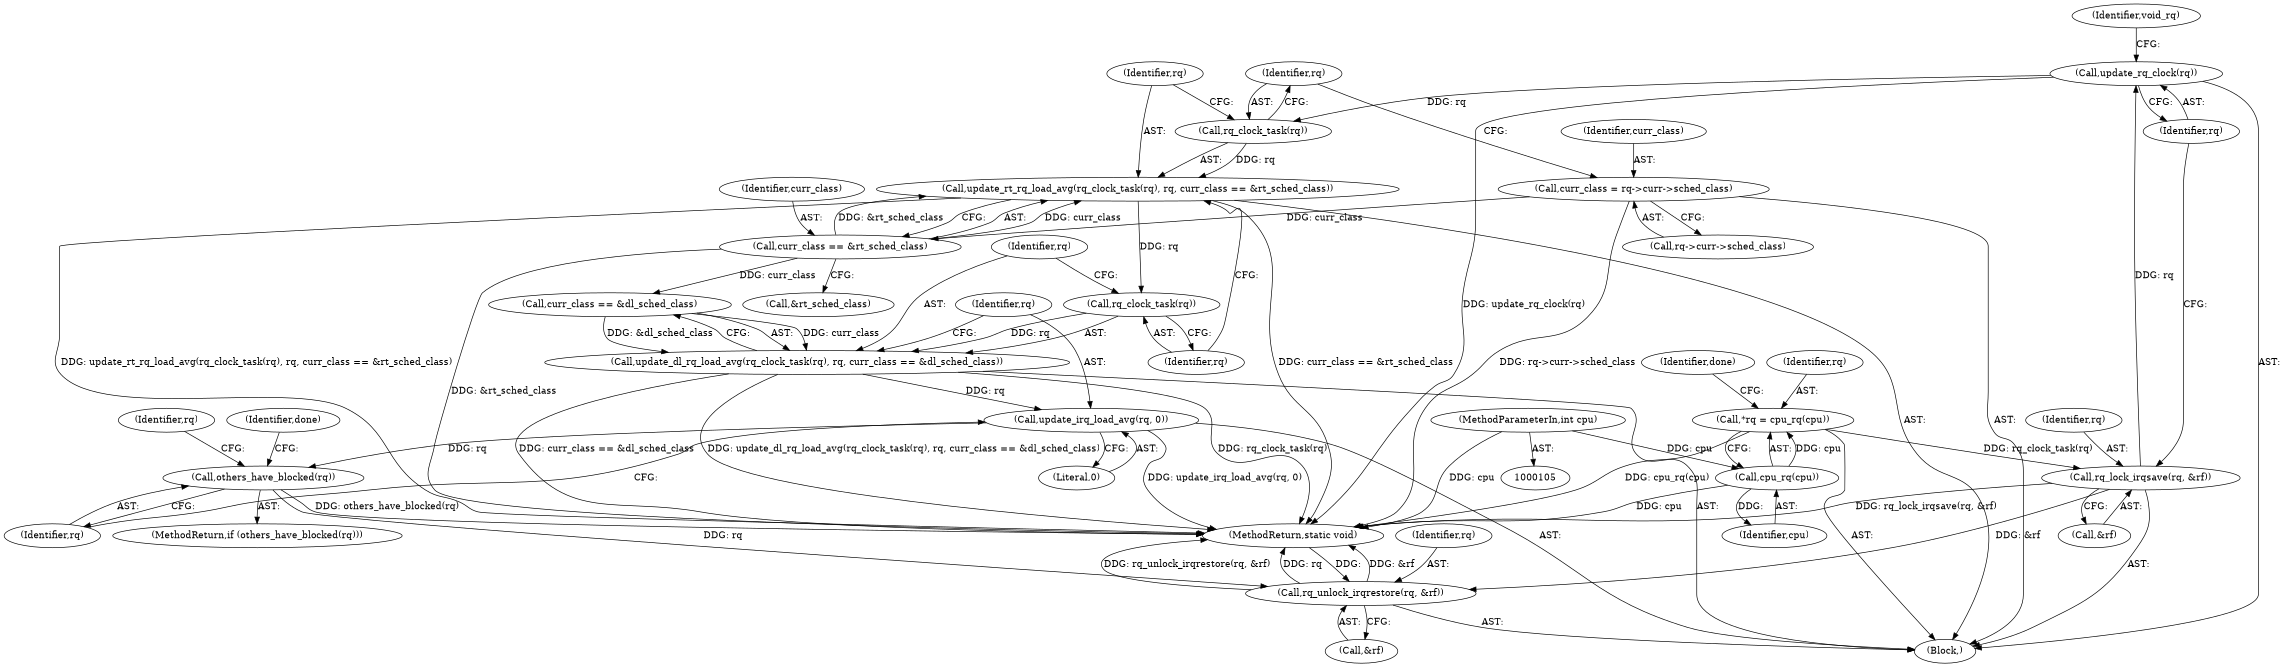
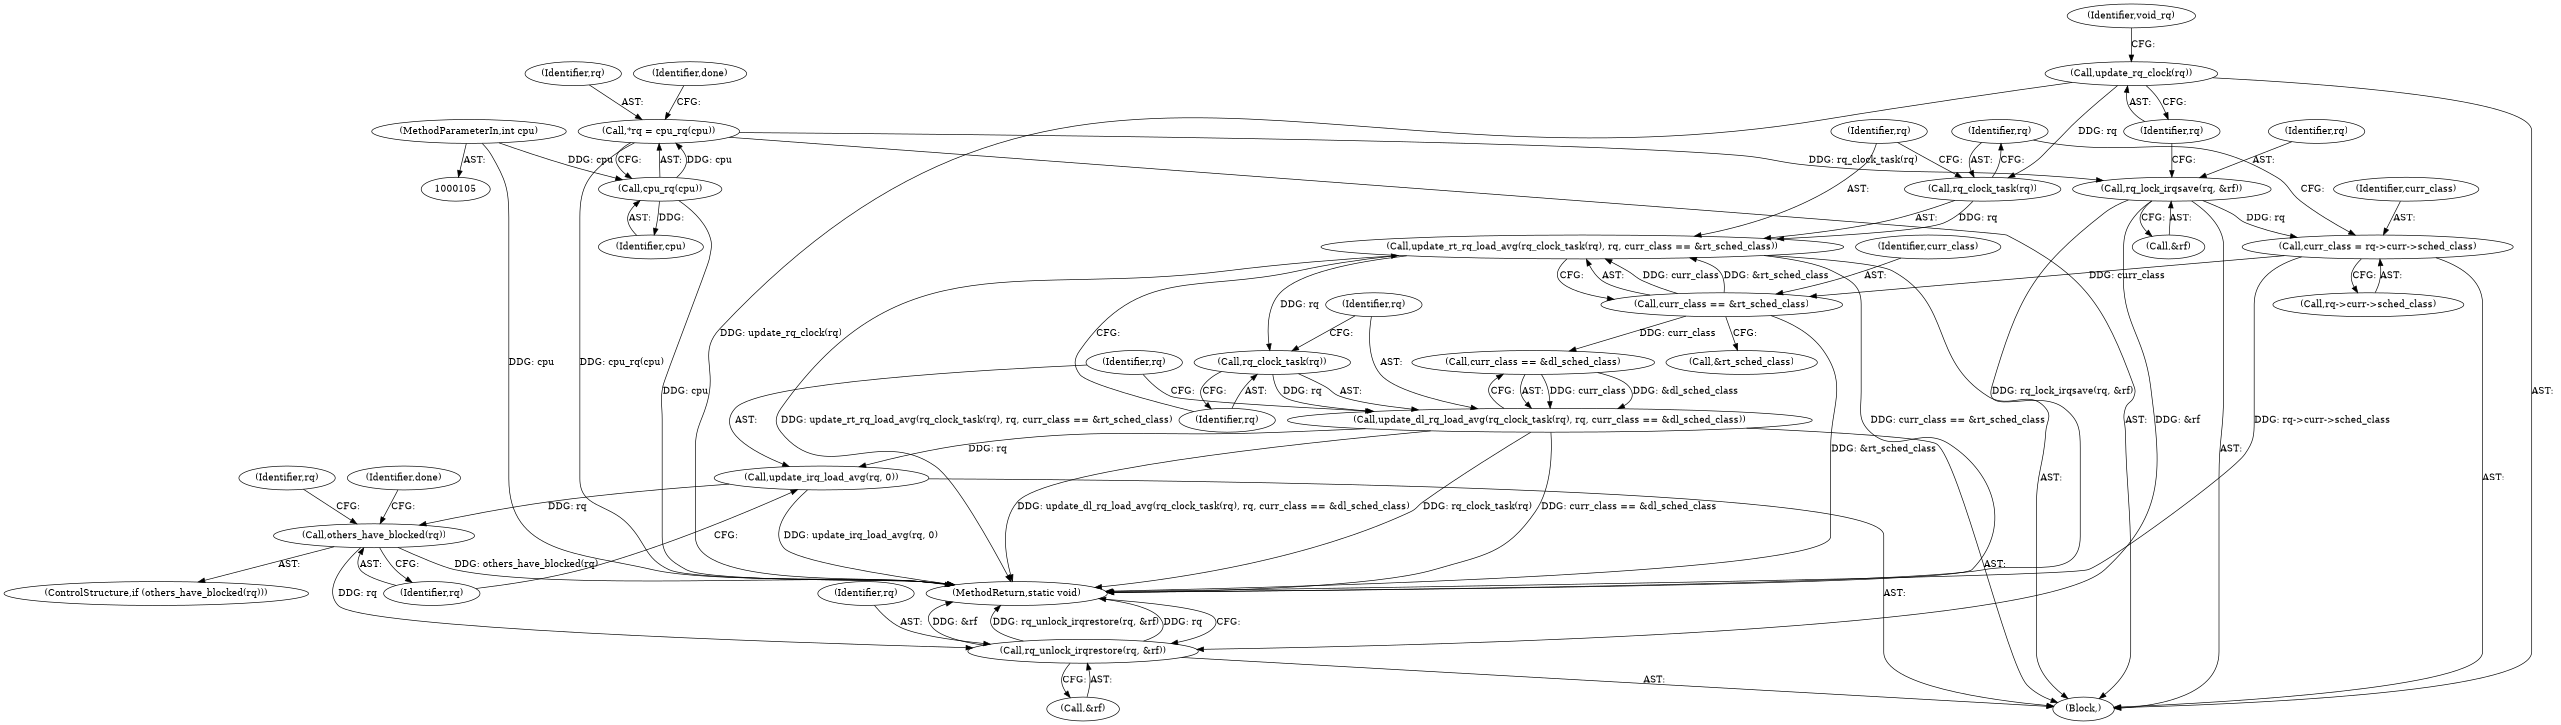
edge "(Call,rq_lock_irqsave(rq, &rf))" -> "(Call,update_rq_clock(rq))": now "(Call,rq_lock_irqsave(rq, &rf))" -> "(Call,curr_class = rq->curr->sched_class)"
node "(Literal,0)": removed
node "(MethodReturn,if (others_have_blocked(rq)))": label "(MethodReturn,if (others_have_blocked(rq)))" -> "(ControlStructure,if (others_have_blocked(rq)))"
edge "(MethodReturn,static void)" -> "(Call,rq_unlock_irqrestore(rq, &rf))": label "DDG: " -> "CFG: "
